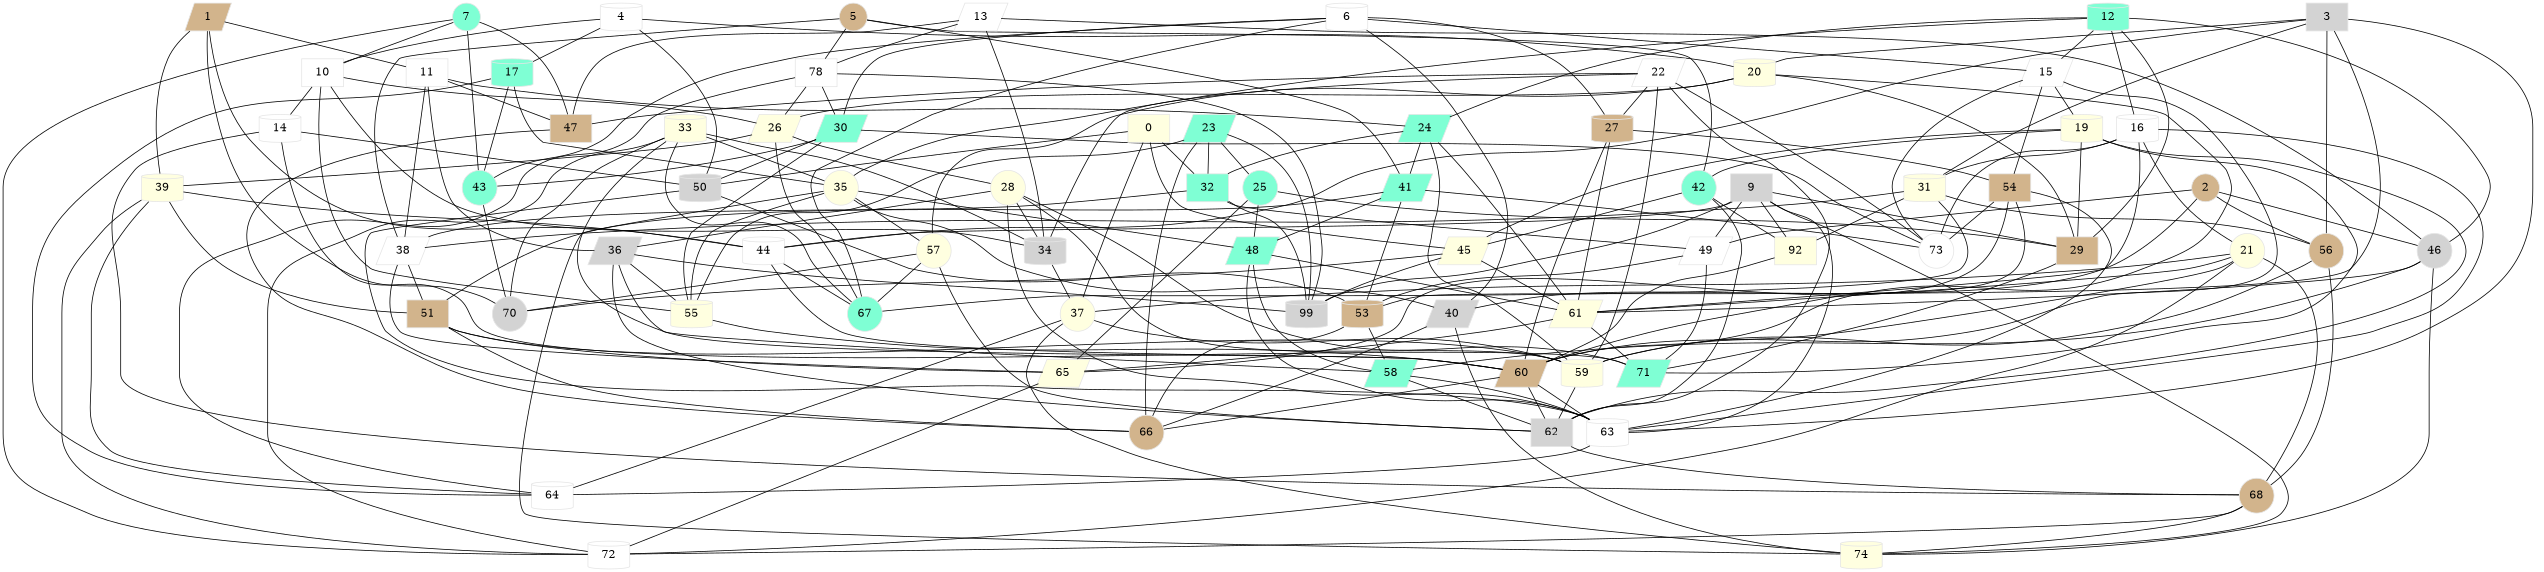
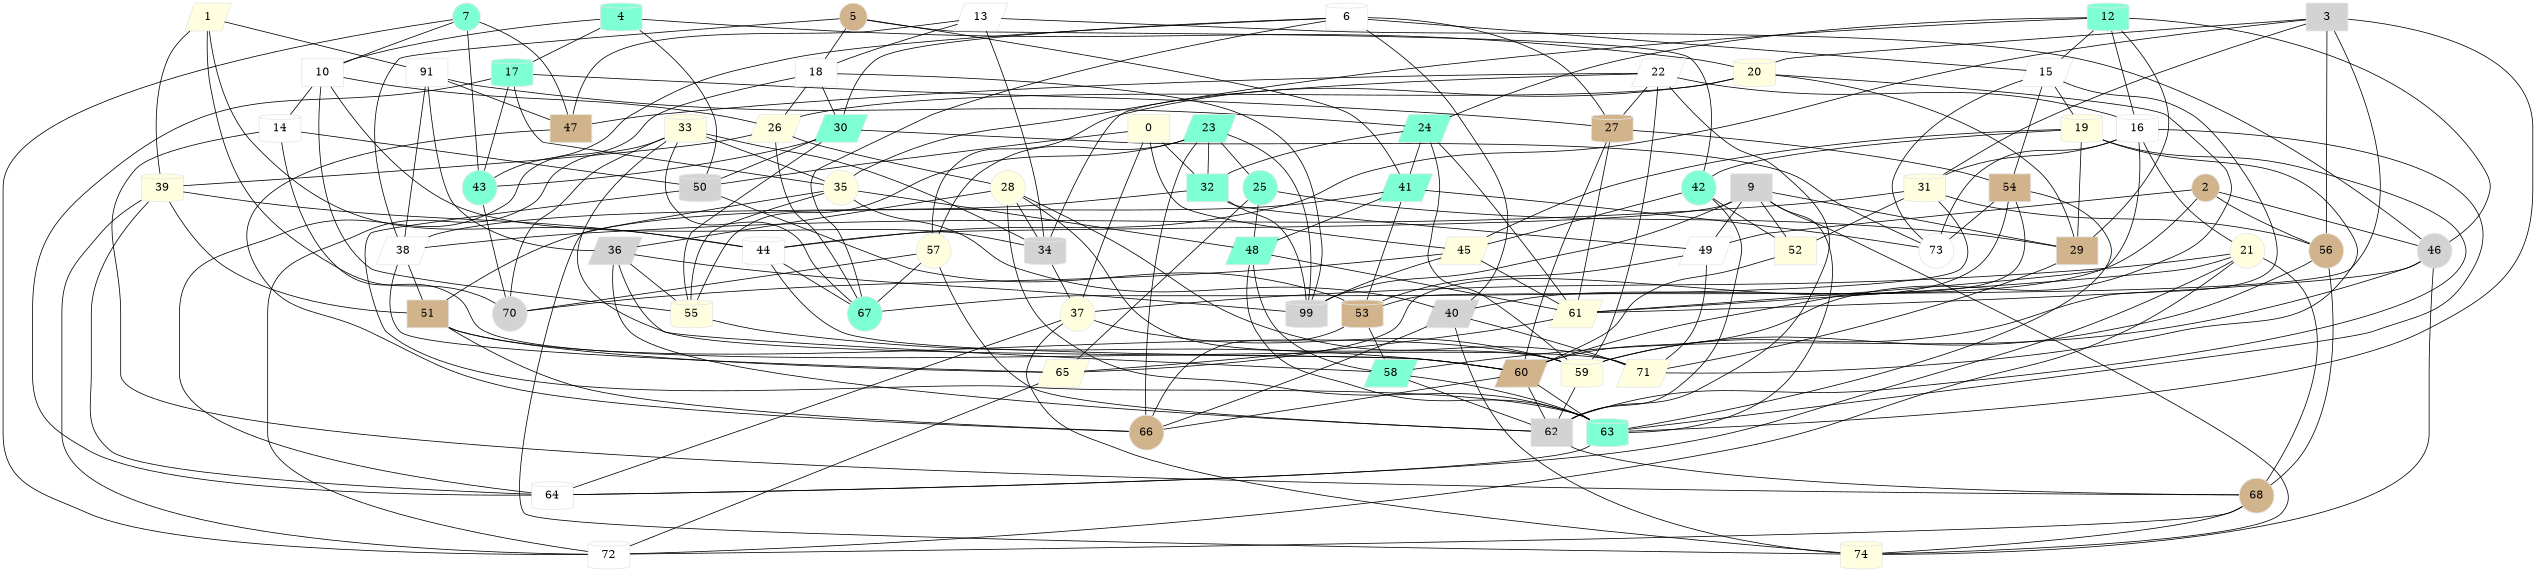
node "1": fillcolor tan -> lightyellow
node "4": fillcolor white -> aquamarine
node "11": label "11" -> "91"
node "78": label "78" -> "18"
edge "17" -- "27": added
edge "22" -- "73": now "22" -- "16"
edge "35" -- "57": now "23" -- "57"
node "92": label "92" -> "52"
edge "21" -- "60": now "21" -- "64"
edge "61" -- "71": now "40" -- "71"
node "71": fillcolor aquamarine -> lightyellow
node "63": fillcolor white -> aquamarine
